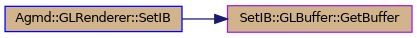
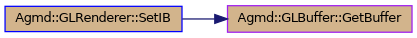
node "SetIB::GLBuffer::GetBuffer": label "SetIB::GLBuffer::GetBuffer" -> "Agmd::GLBuffer::GetBuffer"
